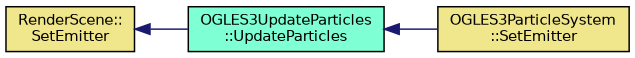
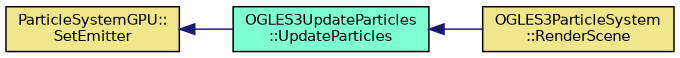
node "RenderScene:: SetEmitter": label "RenderScene:: SetEmitter" -> "ParticleSystemGPU:: SetEmitter"
node "OGLES3ParticleSystem ::SetEmitter": label "OGLES3ParticleSystem ::SetEmitter" -> "OGLES3ParticleSystem ::RenderScene"
